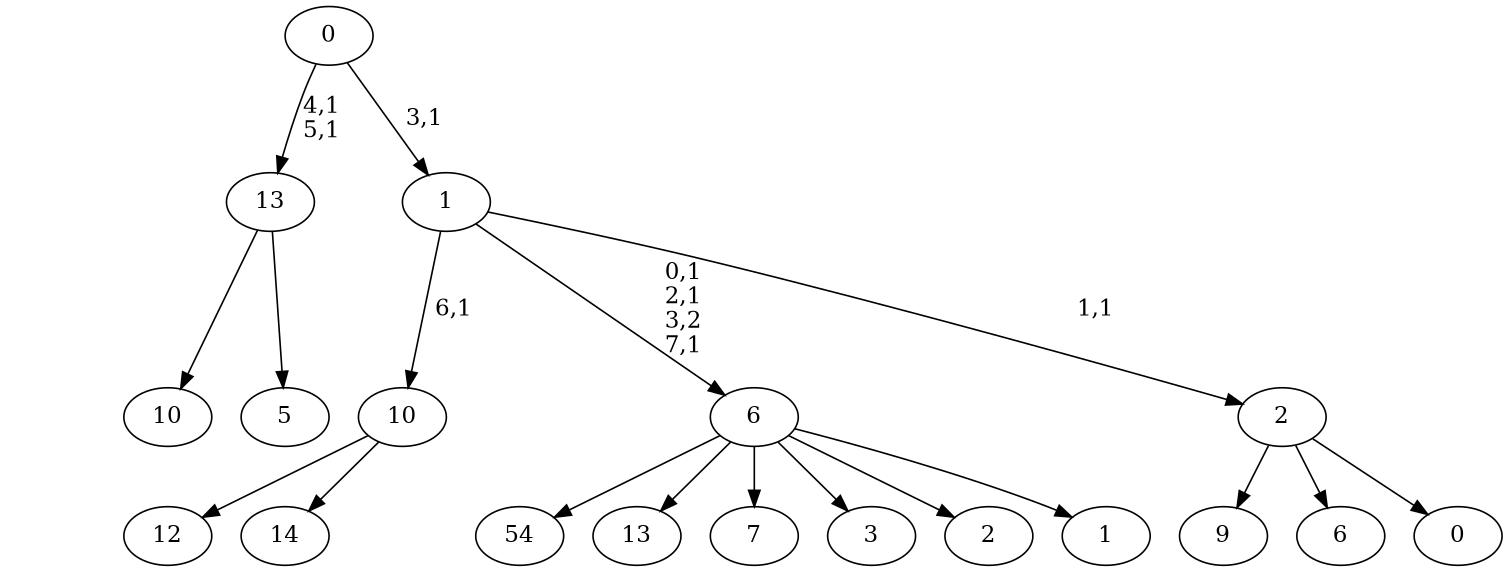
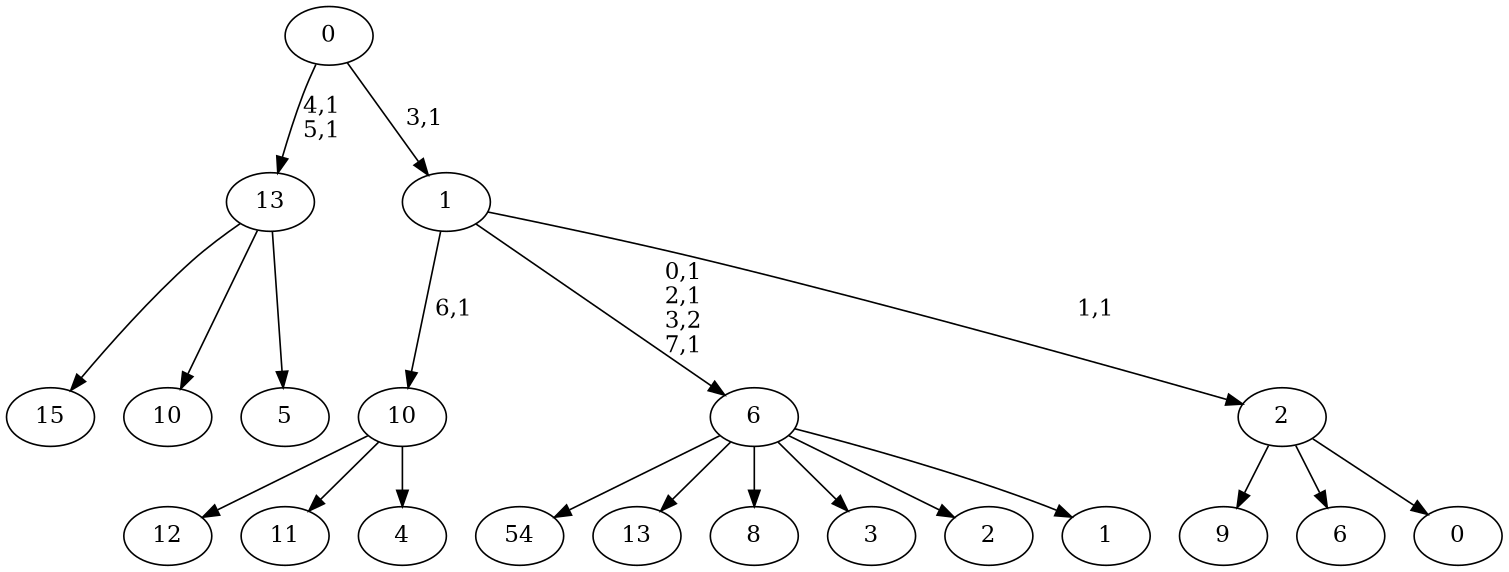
node "15": added
node "14": label "14" -> "11"
node "4": added
node "7": label "7" -> "8"
